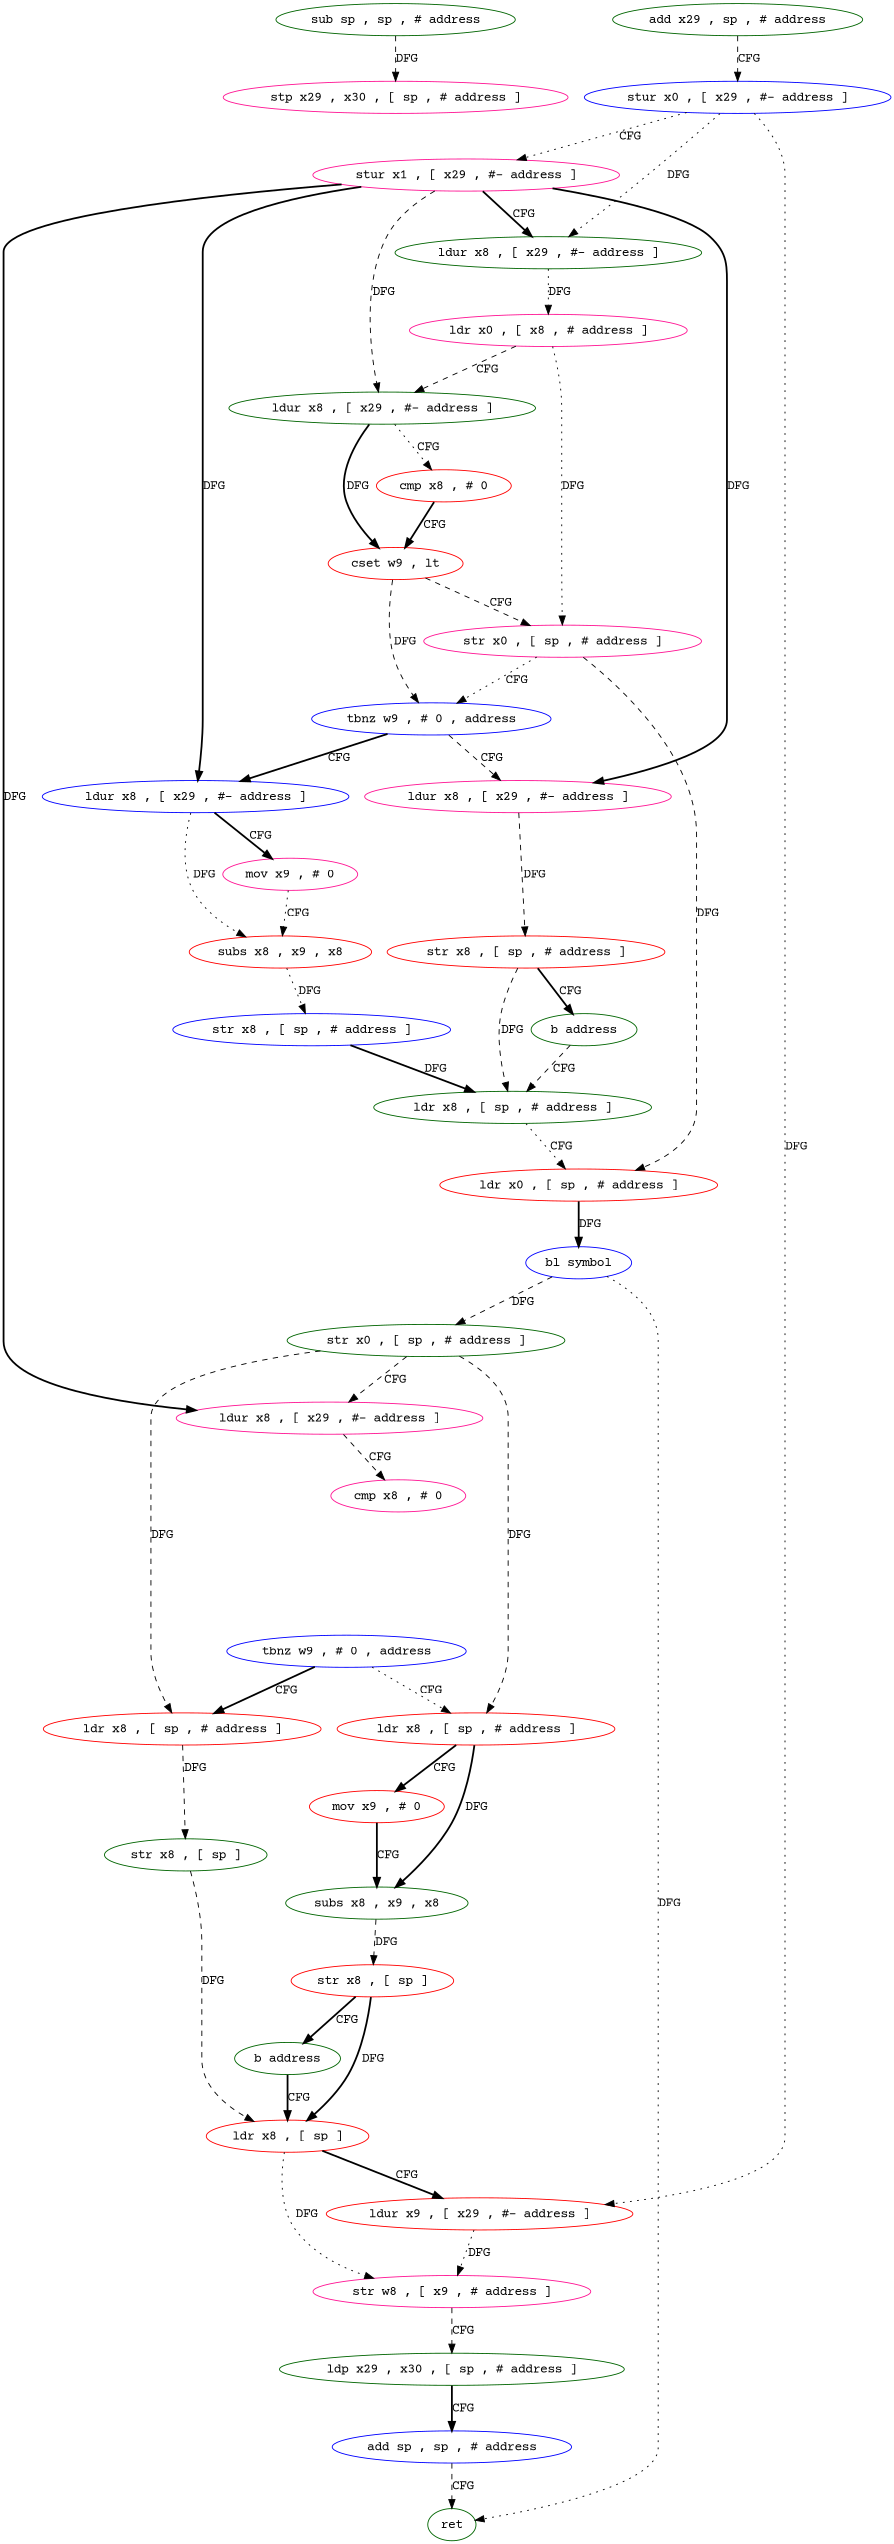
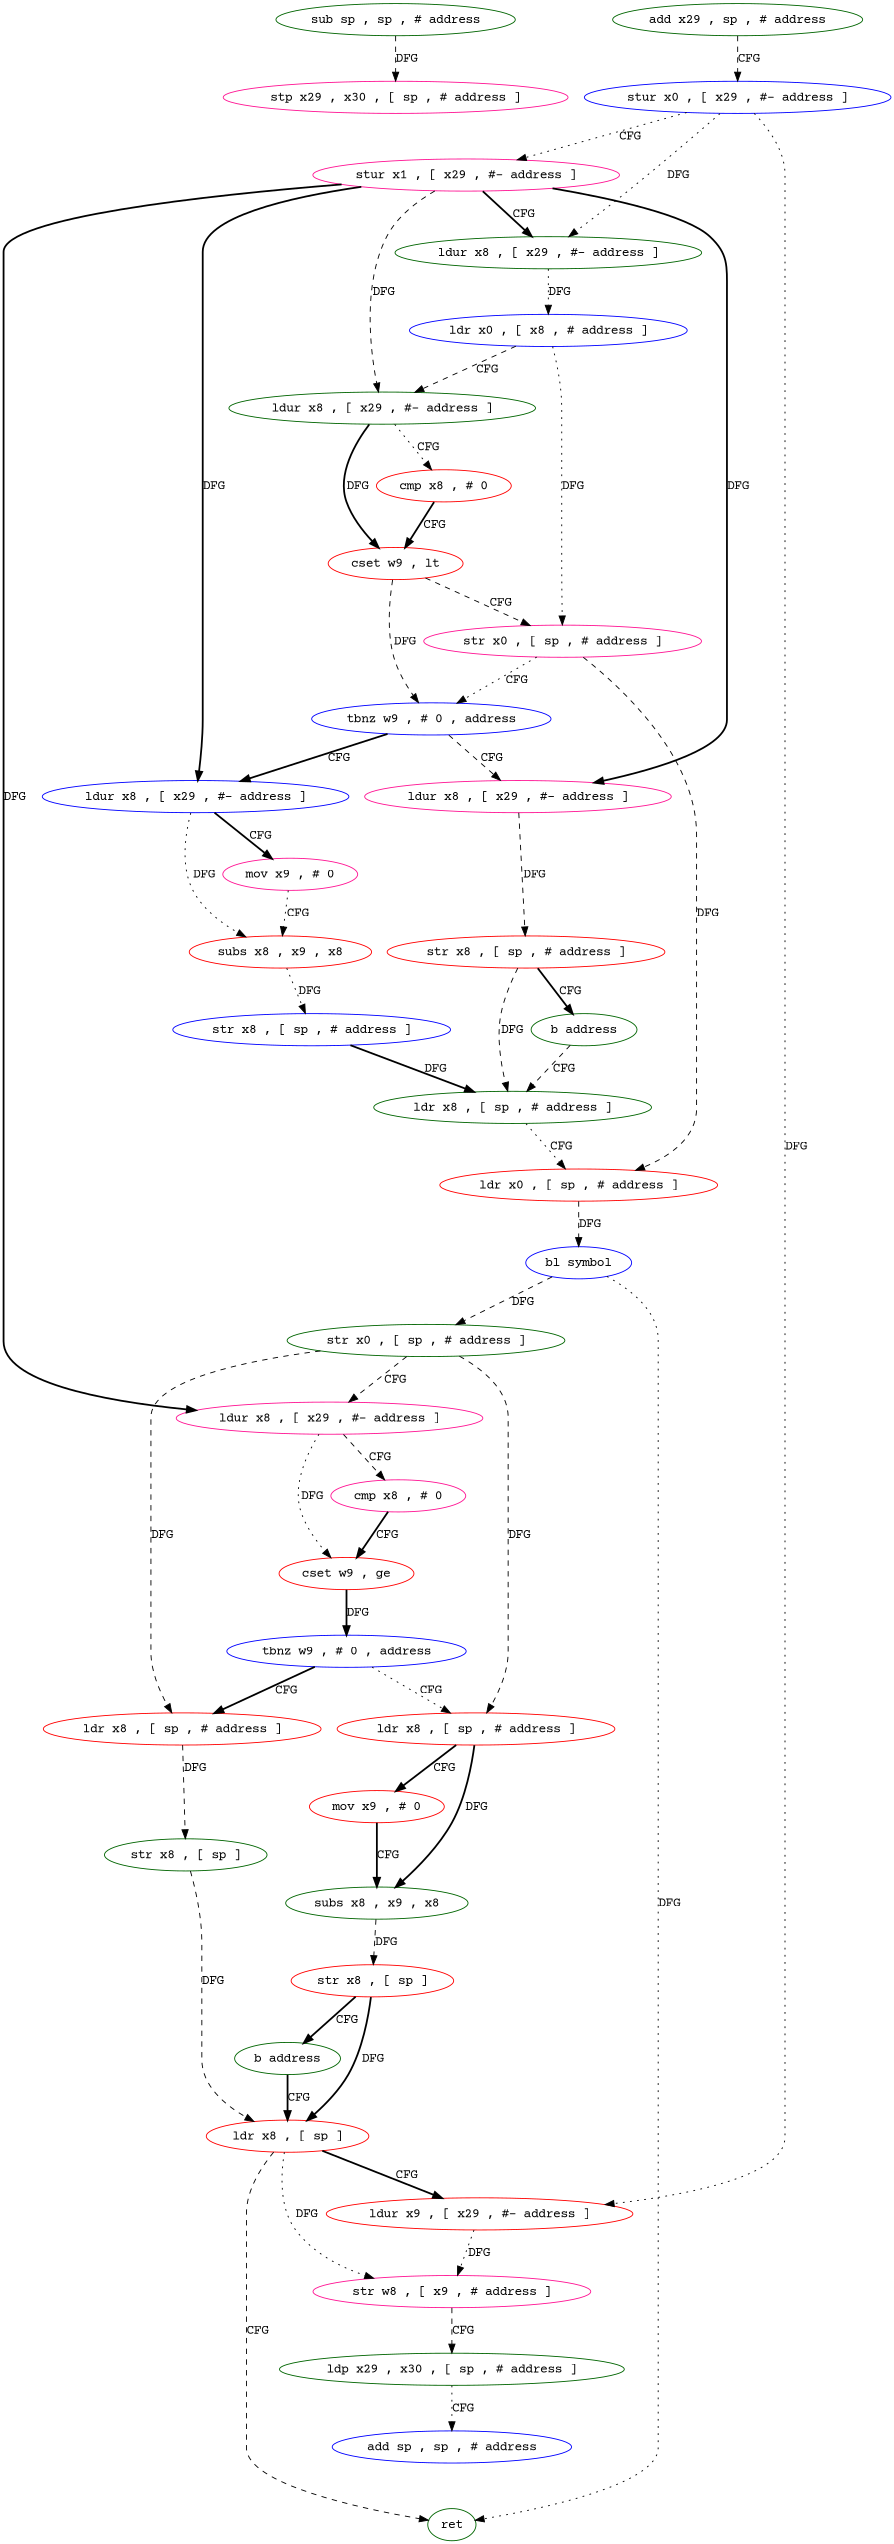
node "ldr x0 , [ x8 , # address ]": color deeppink -> blue
edge "ldr x0 , [ sp , # address ]" -> "bl symbol": style bold -> dashed
node "cset w9 , ge": added
edge "ldp x29 , x30 , [ sp , # address ]" -> "add sp , sp , # address": style bold -> dotted
edge "add sp , sp , # address" -> "ret": now "ldr x8 , [ sp ]" -> "ret"
